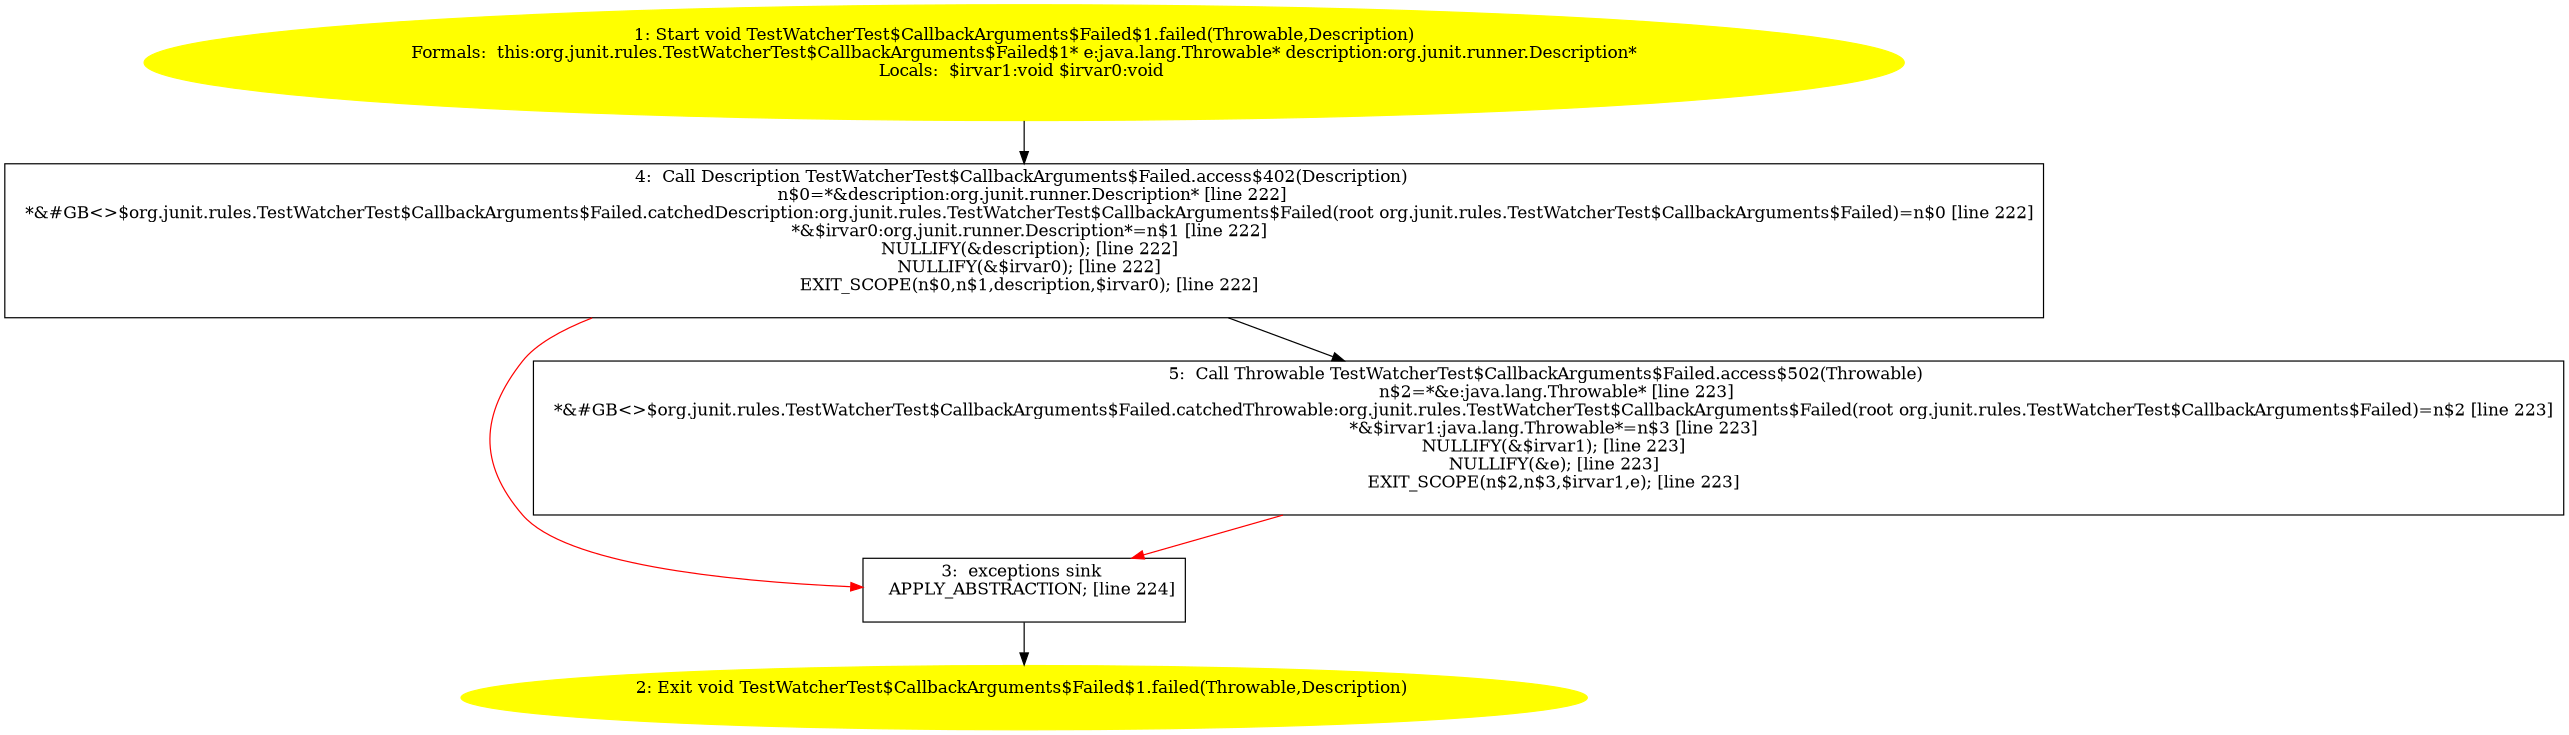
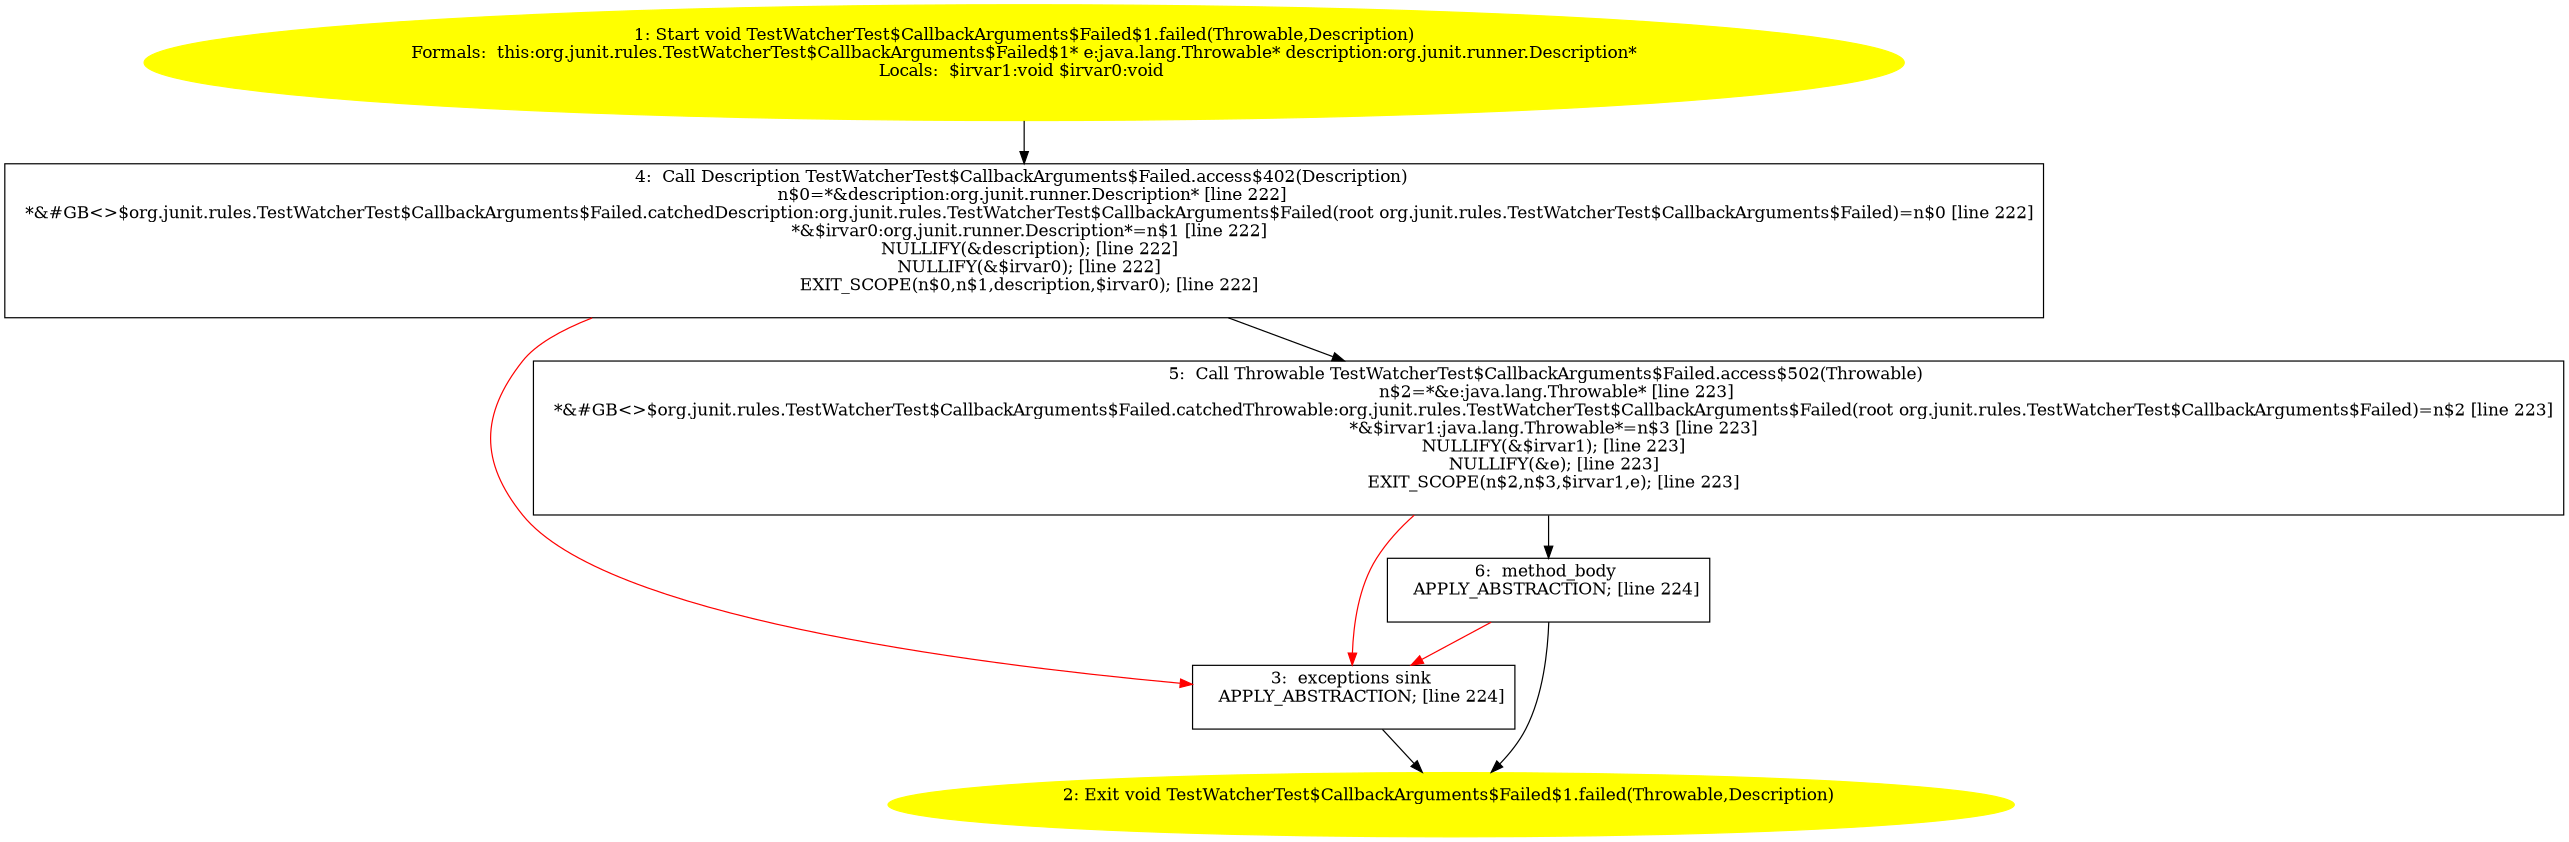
node "6:  method_body APPLY_ABSTRACTION; [line 224]": added
